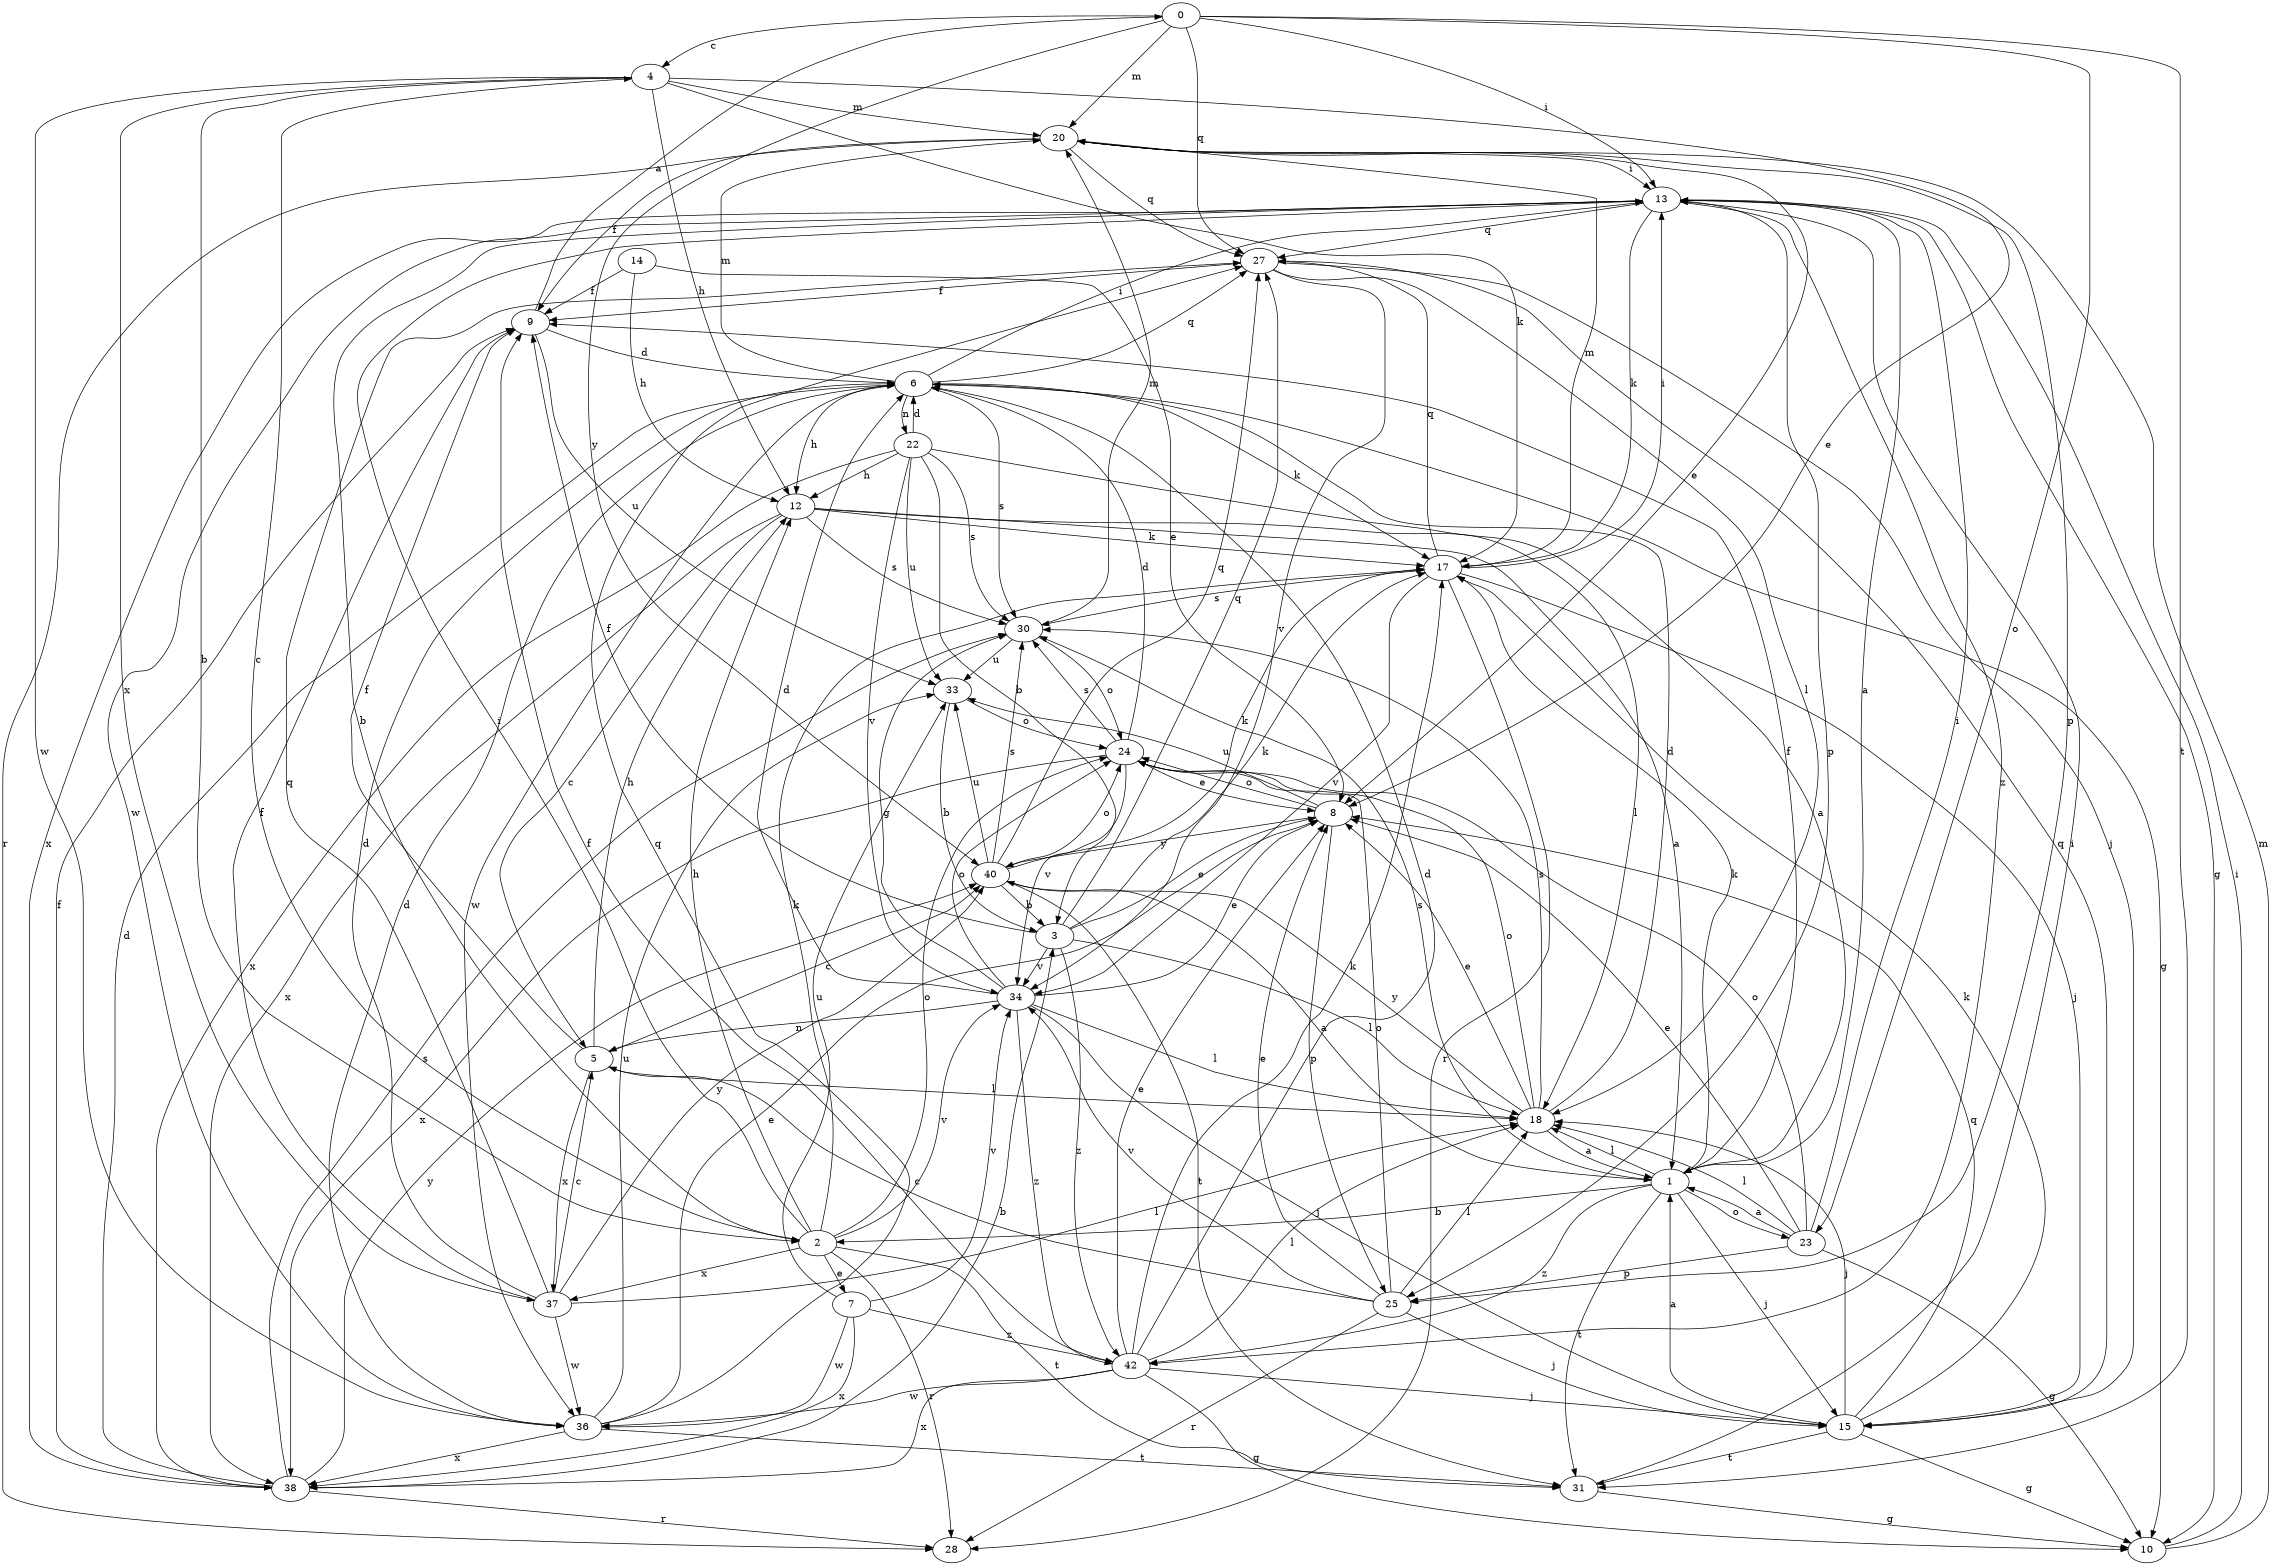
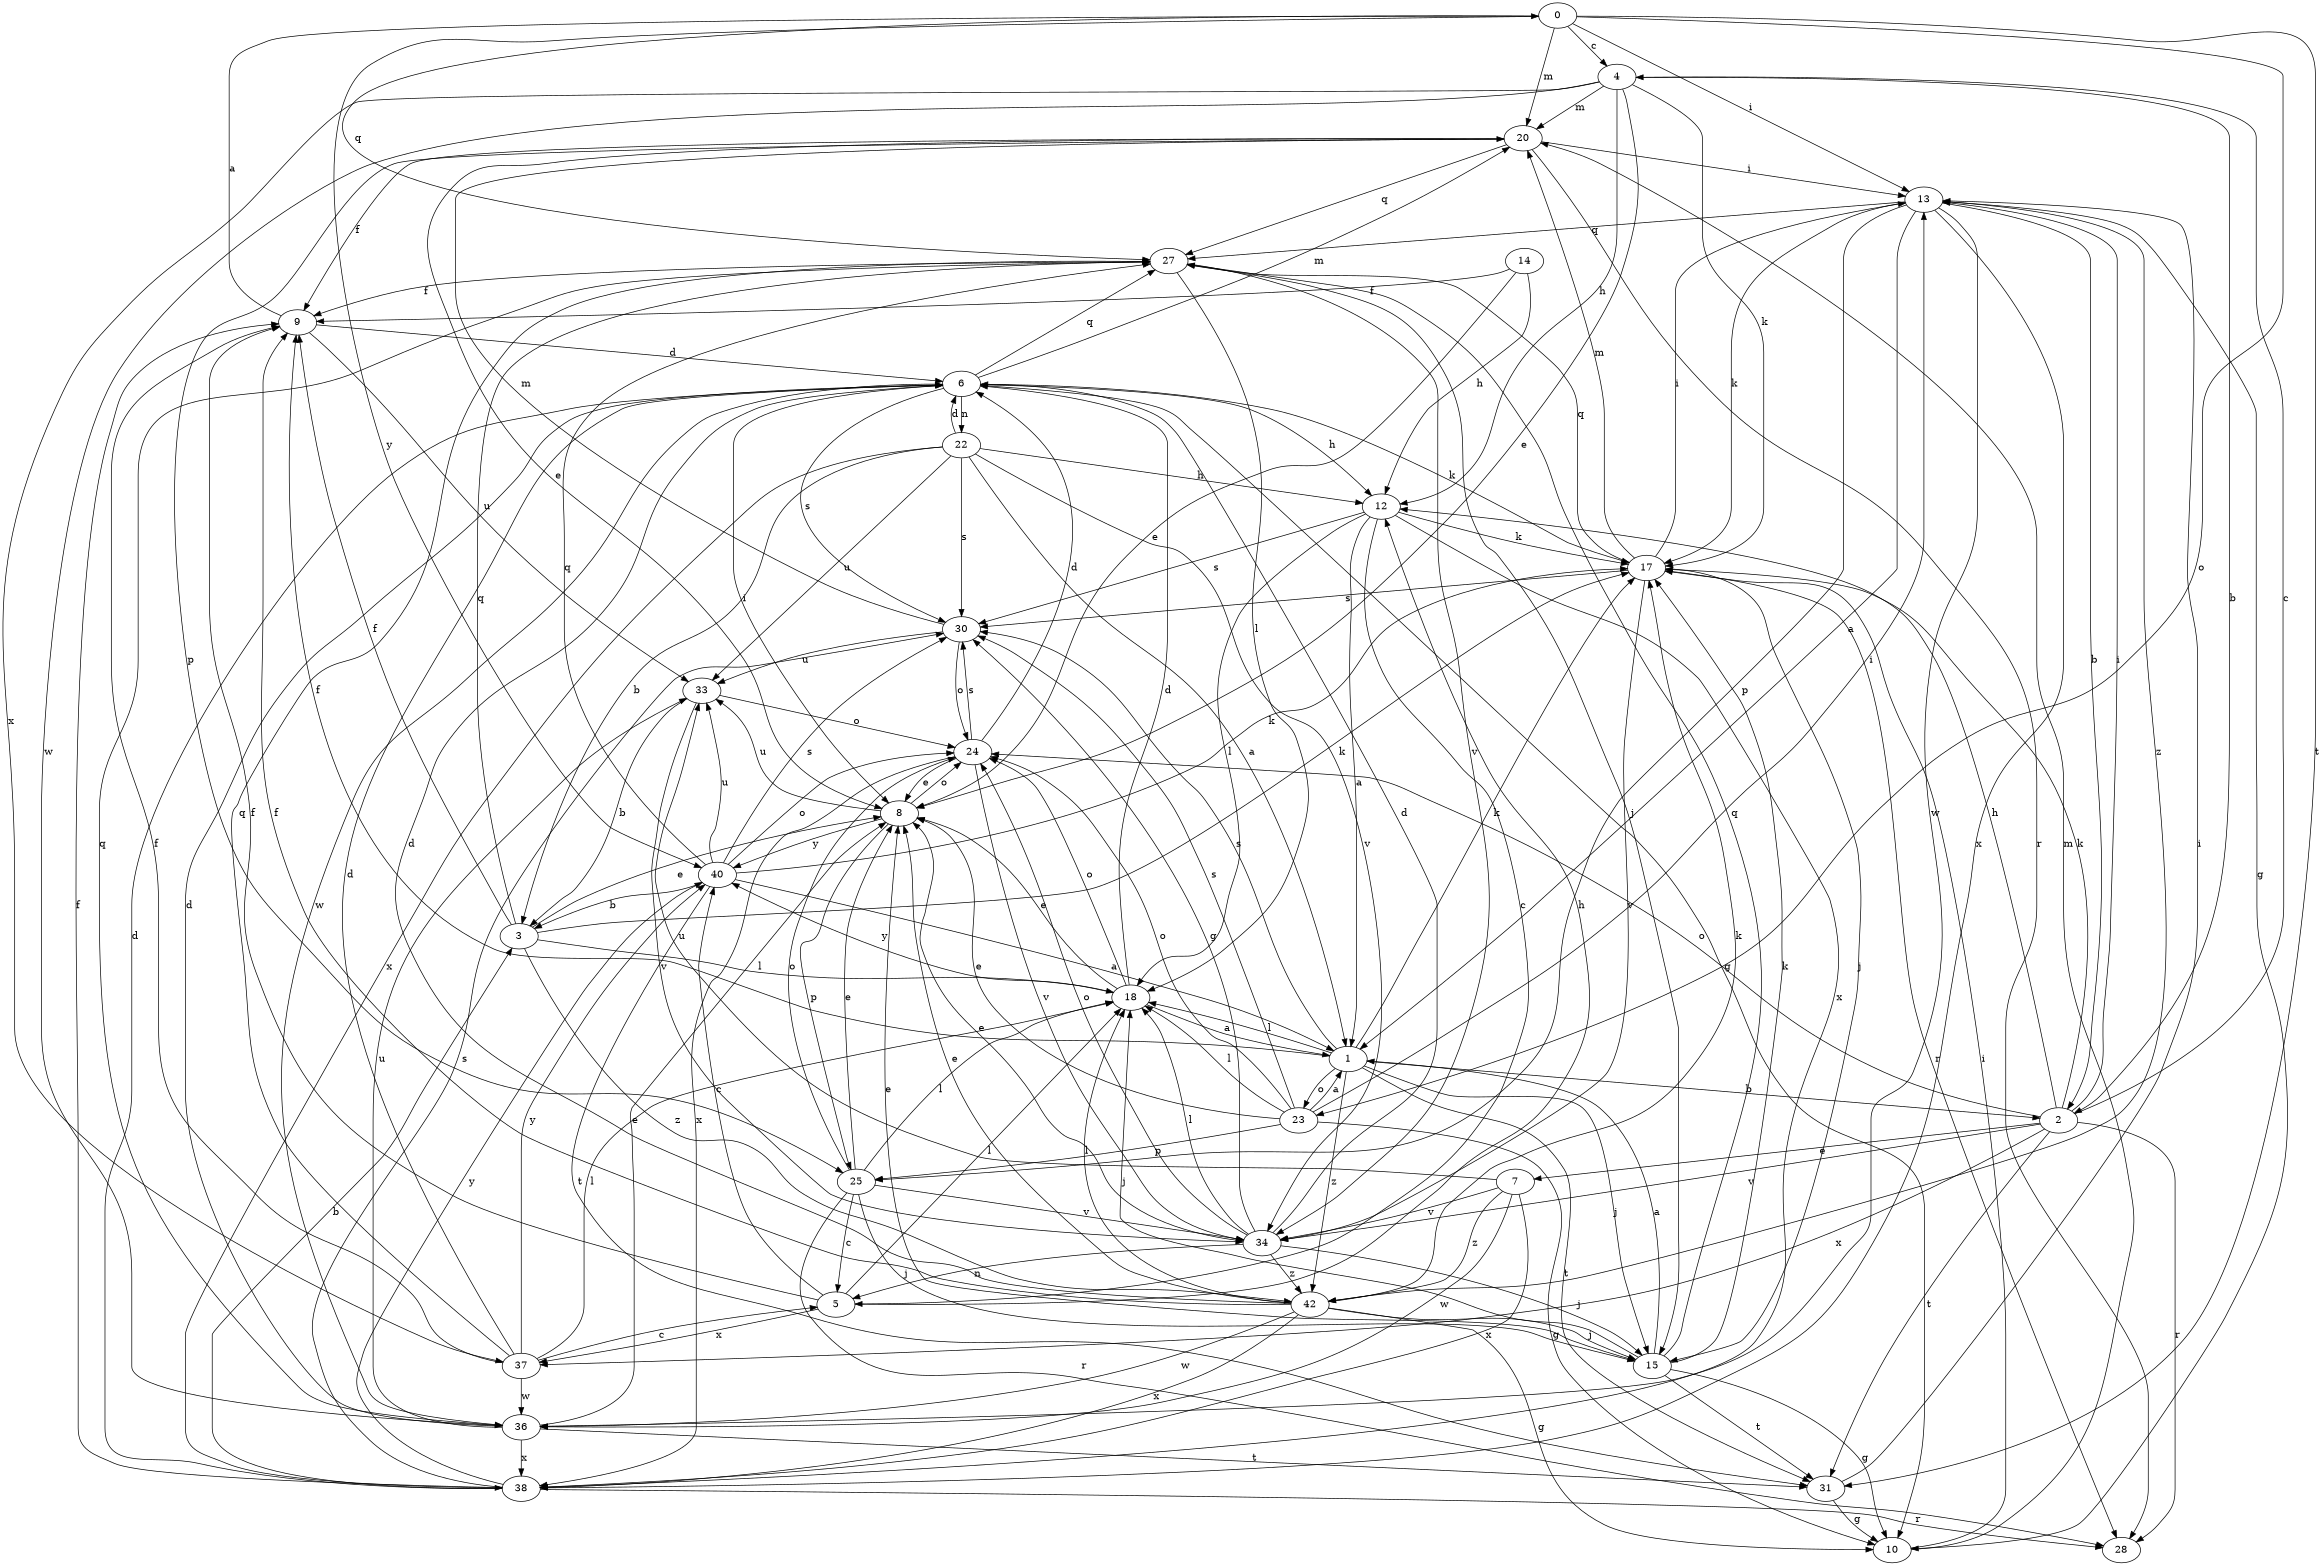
edge "6" -> "13": now "6" -> "8"
edge "18" -> "30": now "23" -> "30"
edge "10" -> "13": now "10" -> "17"
edge "3" -> "34": now "33" -> "34"
edge "15" -> "8": label "q" -> "e"
